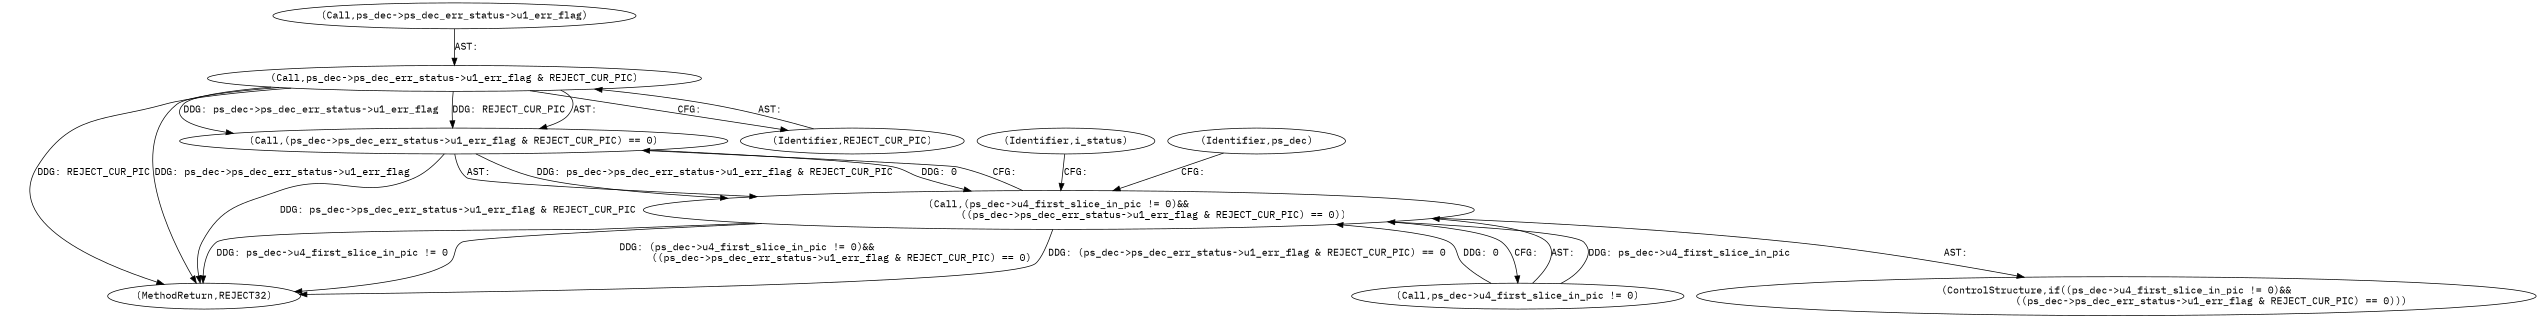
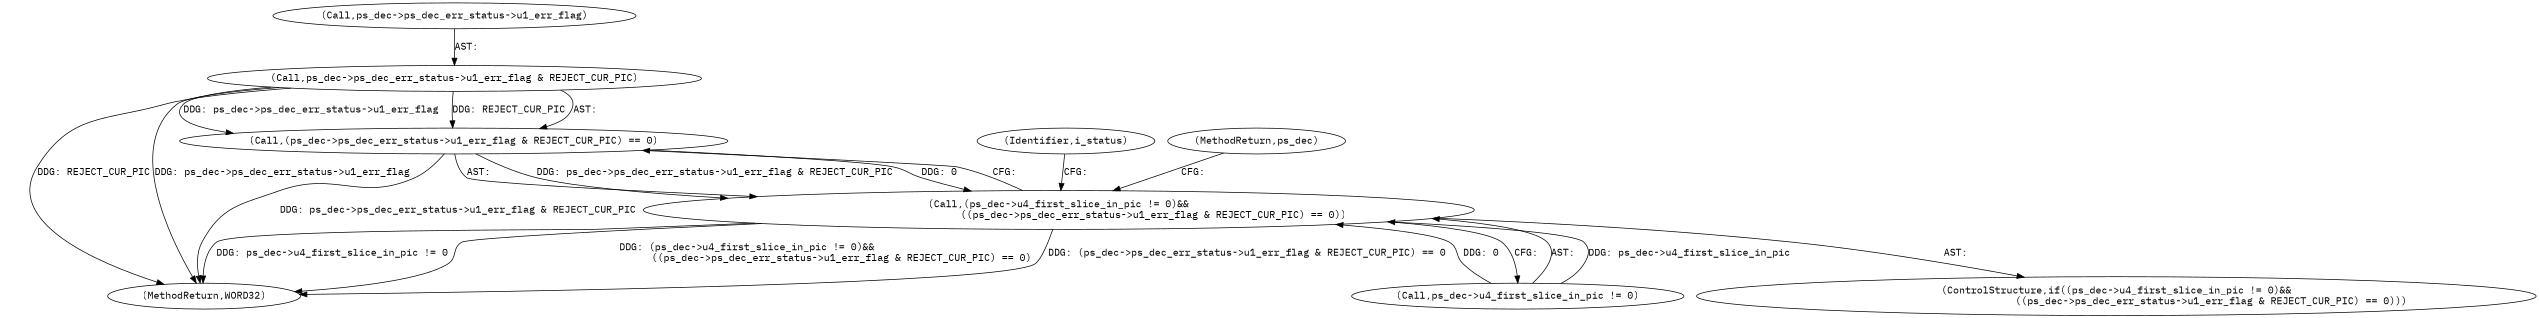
node "(Identifier,REJECT_CUR_PIC)": removed
node "(Identifier,ps_dec)": label "(Identifier,ps_dec)" -> "(MethodReturn,ps_dec)"
node "(MethodReturn,REJECT32)": label "(MethodReturn,REJECT32)" -> "(MethodReturn,WORD32)"
